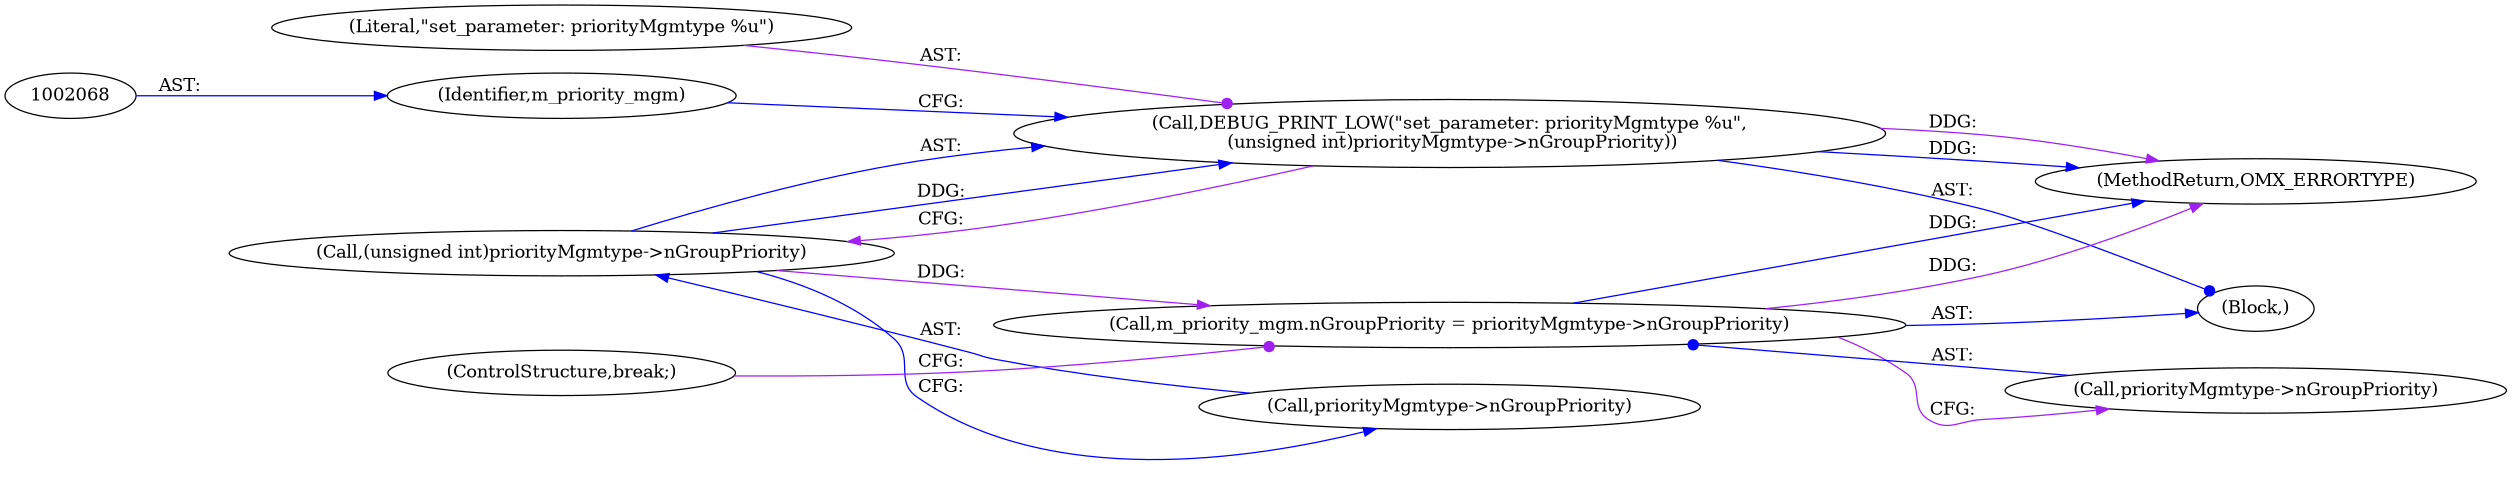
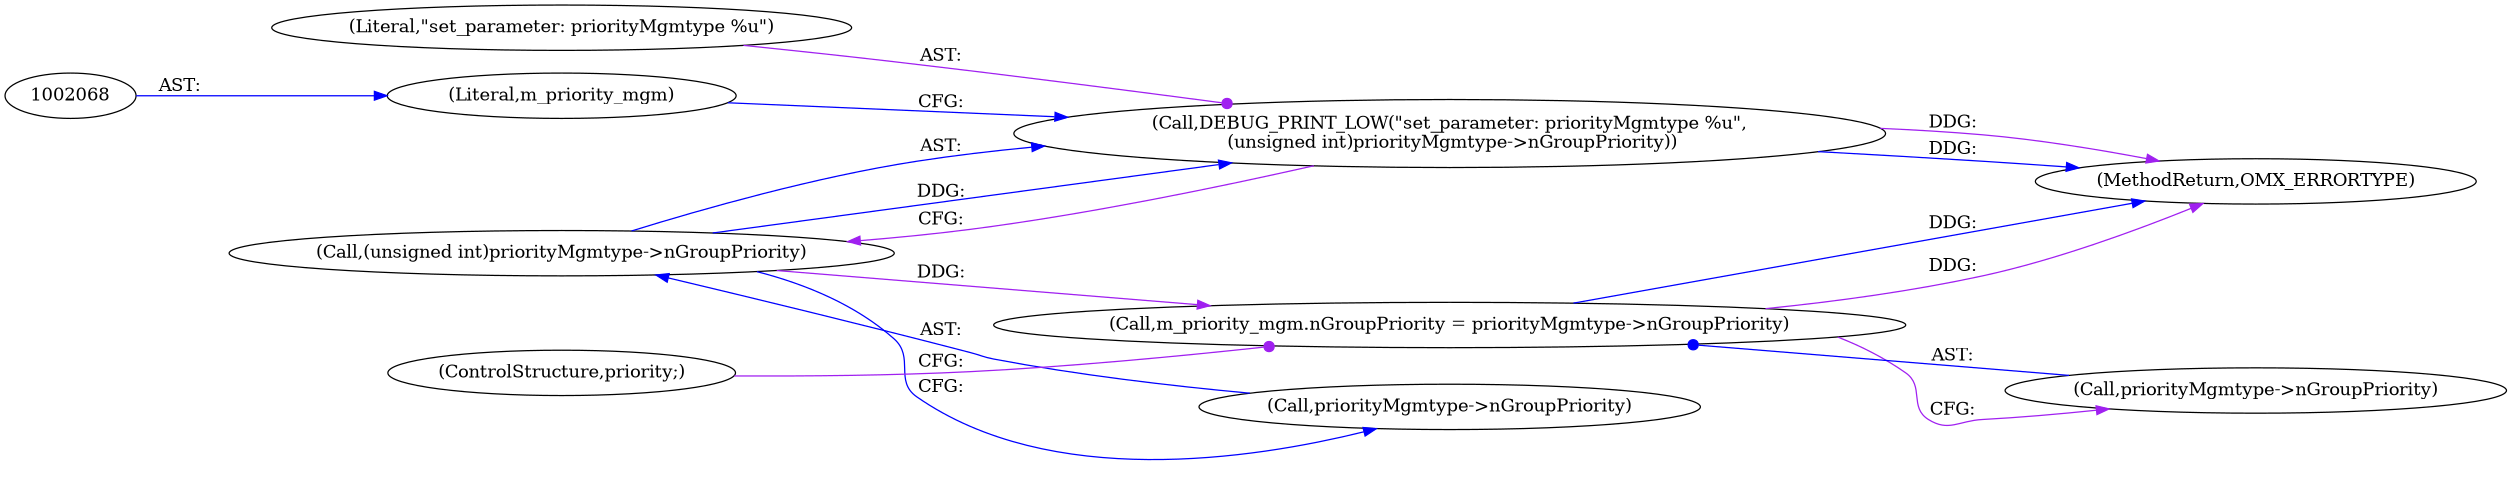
node "(Identifier,m_priority_mgm)": label "(Identifier,m_priority_mgm)" -> "(Literal,m_priority_mgm)"
node "(Block,)": removed
node "(ControlStructure,break;)": label "(ControlStructure,break;)" -> "(ControlStructure,priority;)"
